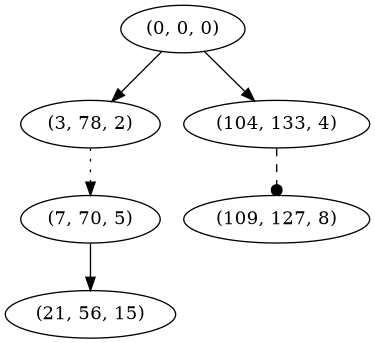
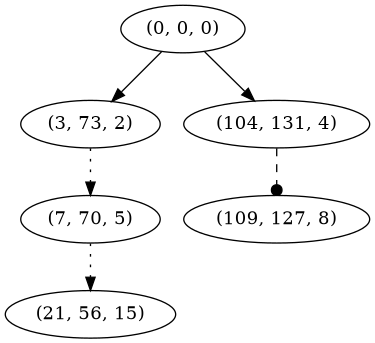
node "(3, 78, 2)": label "(3, 78, 2)" -> "(3, 73, 2)"
node "(104, 133, 4)": label "(104, 133, 4)" -> "(104, 131, 4)"
edge "(7, 70, 5)" -> "(21, 56, 15)": style solid -> dotted
